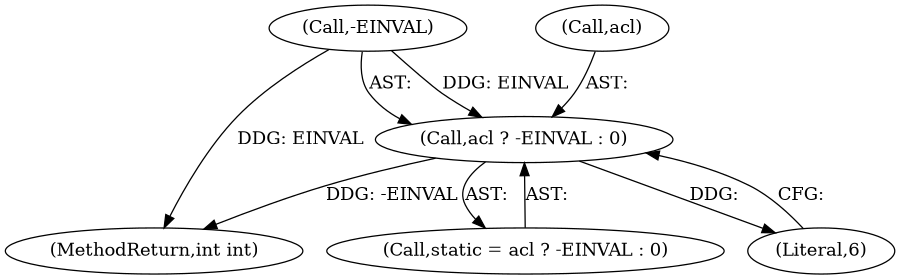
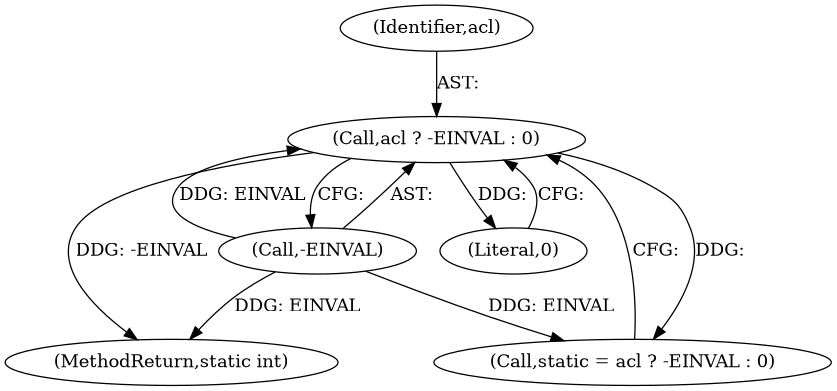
node "(Call,acl)": label "(Call,acl)" -> "(Identifier,acl)"
edge "(Call,acl ? -EINVAL : 0)" -> "(Call,-EINVAL)": added, label "CFG:"
edge "(Call,acl ? -EINVAL : 0)" -> "(Call,static = acl ? -EINVAL : 0)": label "AST: " -> "DDG: "
edge "(Call,static = acl ? -EINVAL : 0)" -> "(Call,acl ? -EINVAL : 0)": label "AST: " -> "CFG: "
node "(MethodReturn,int int)": label "(MethodReturn,int int)" -> "(MethodReturn,static int)"
node "(Literal,6)": label "(Literal,6)" -> "(Literal,0)"
edge "(Call,-EINVAL)" -> "(Call,static = acl ? -EINVAL : 0)": added, label "DDG: EINVAL"
